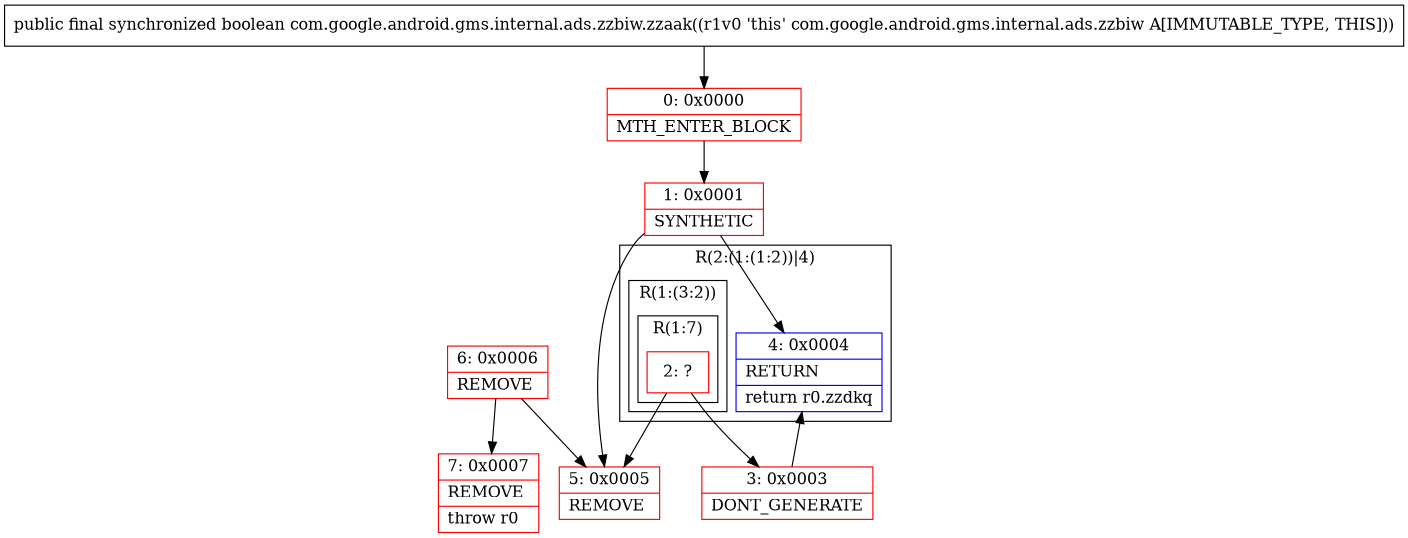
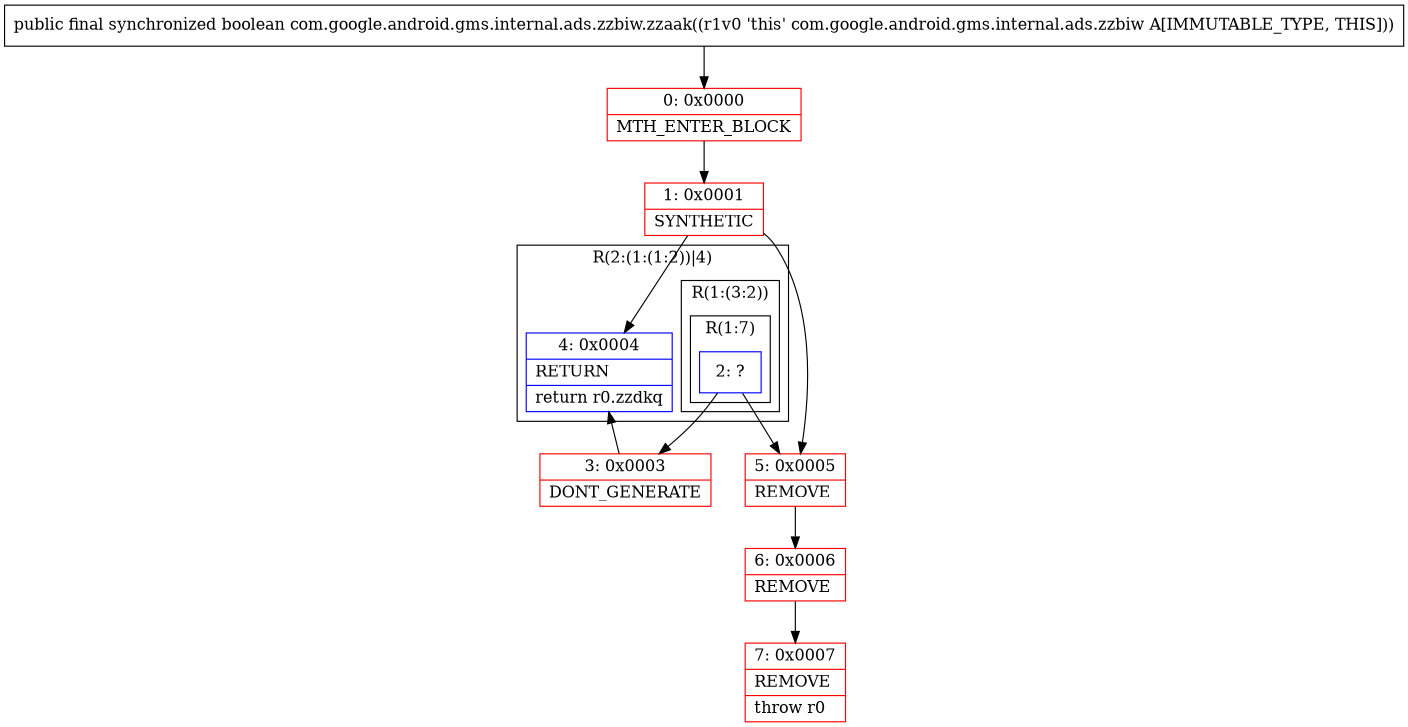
node "2: ?": color red -> blue
edge "6: 0x0006" -> "5: 0x0005": reversed
